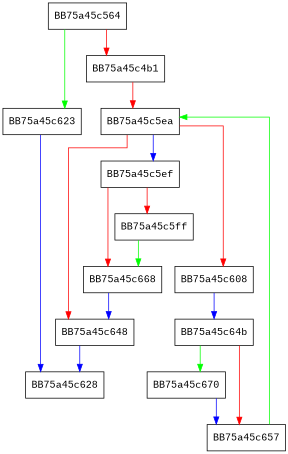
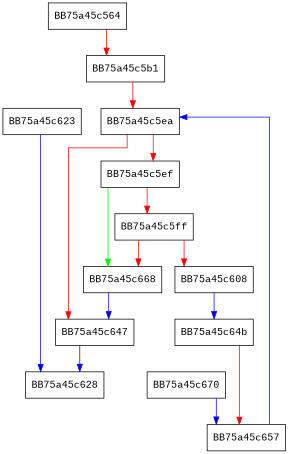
edge "BB75a45c564" -> "BB75a45c623": removed
node "BB75a45c4b1": label "BB75a45c4b1" -> "BB75a45c5b1"
edge "BB75a45c5ea" -> "BB75a45c5ef": color blue -> red
edge "BB75a45c5ea" -> "BB75a45c608": now "BB75a45c5ff" -> "BB75a45c608"
edge "BB75a45c5ef" -> "BB75a45c668": color red -> green
edge "BB75a45c657" -> "BB75a45c5ea": color green -> blue
edge "BB75a45c5ff" -> "BB75a45c668": color green -> red
node "BB75a45c648": label "BB75a45c648" -> "BB75a45c647"
edge "BB75a45c64b" -> "BB75a45c670": removed
